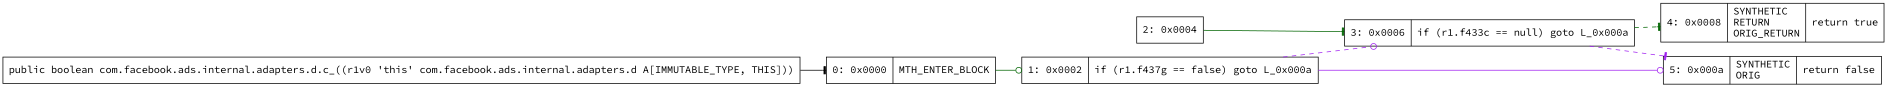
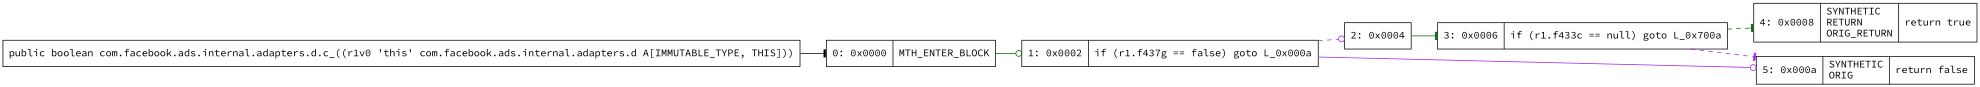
node "3: 0x0006": text "if (r1.f433c == null) goto L_0x000a" -> "if (r1.f433c == null) goto L_0x700a"
edge "1: 0x0002" -> "3: 0x0006": now "1: 0x0002" -> "2: 0x0004"
